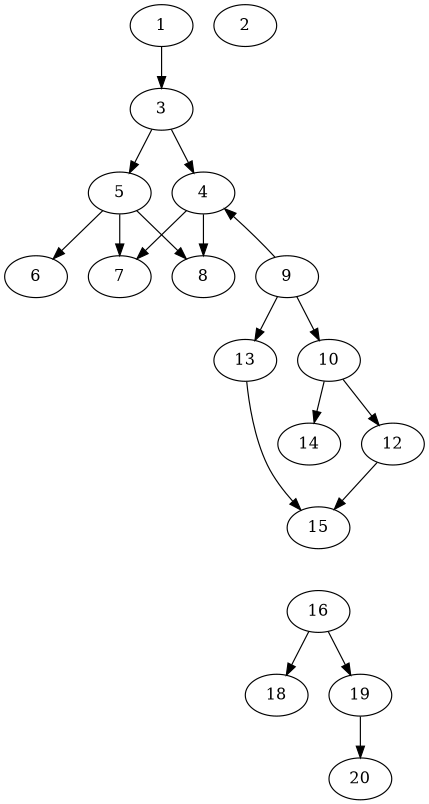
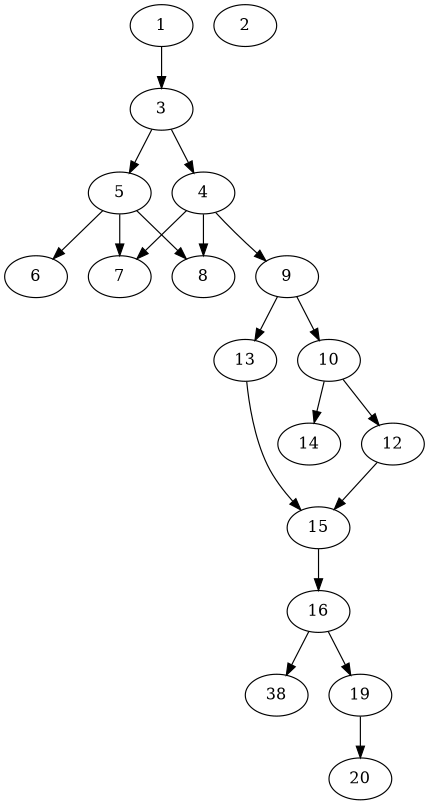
edge "9" -> "4": reversed
edge "15" -> "16": added
node "18": label "18" -> "38"
